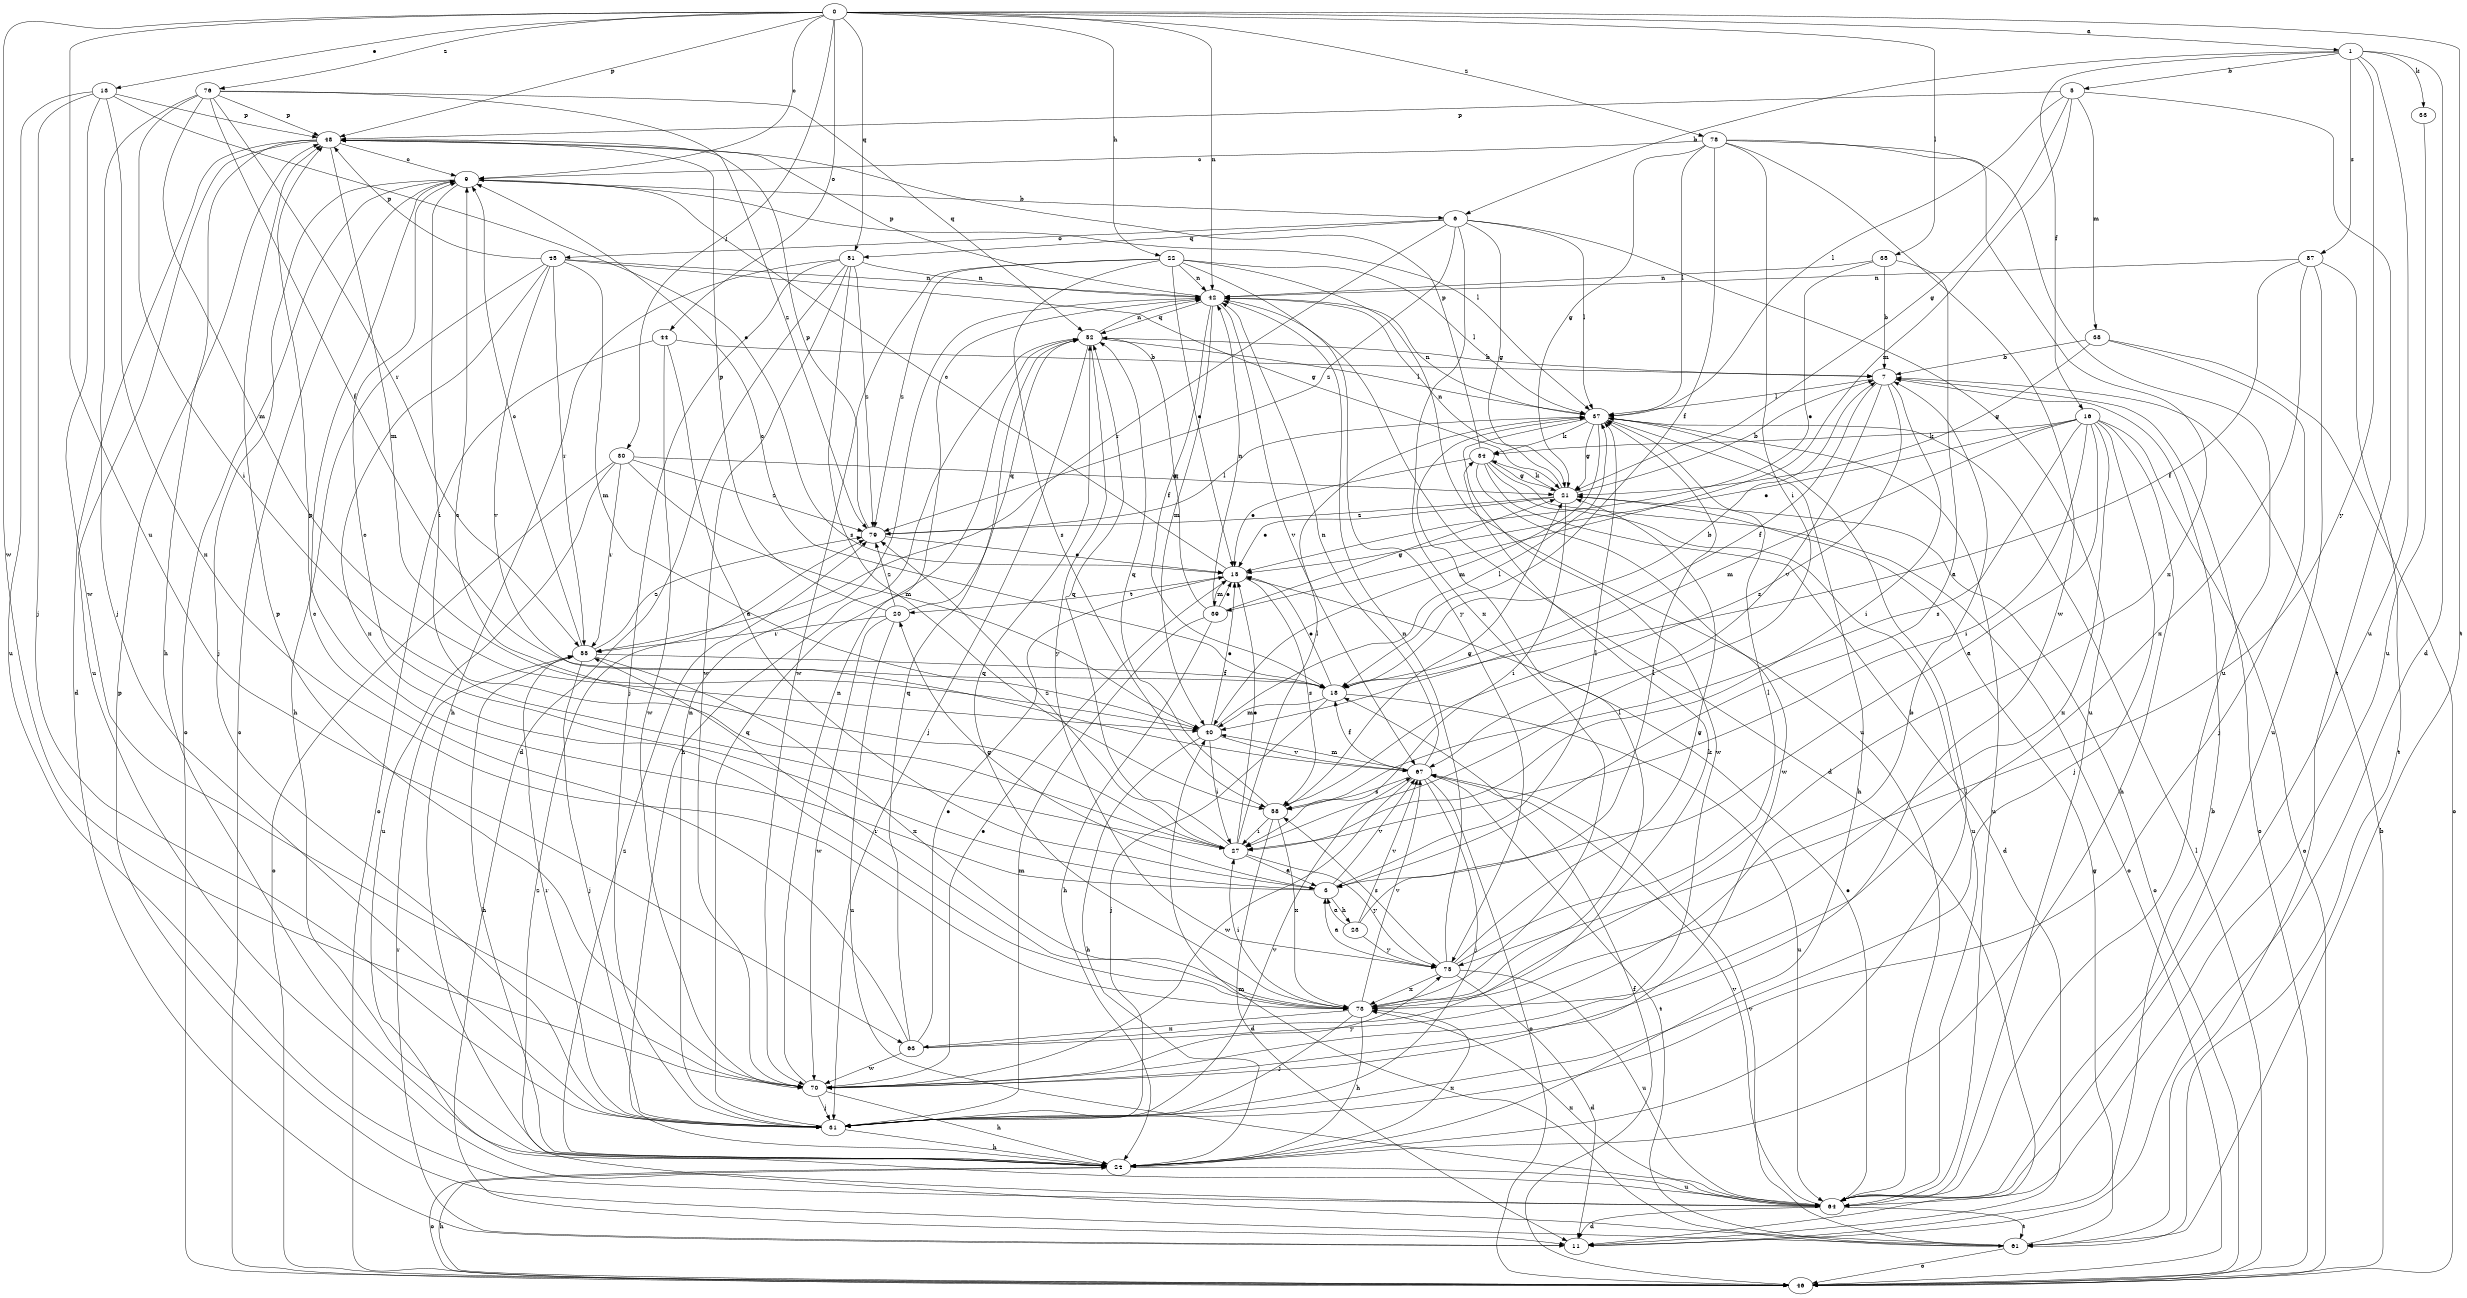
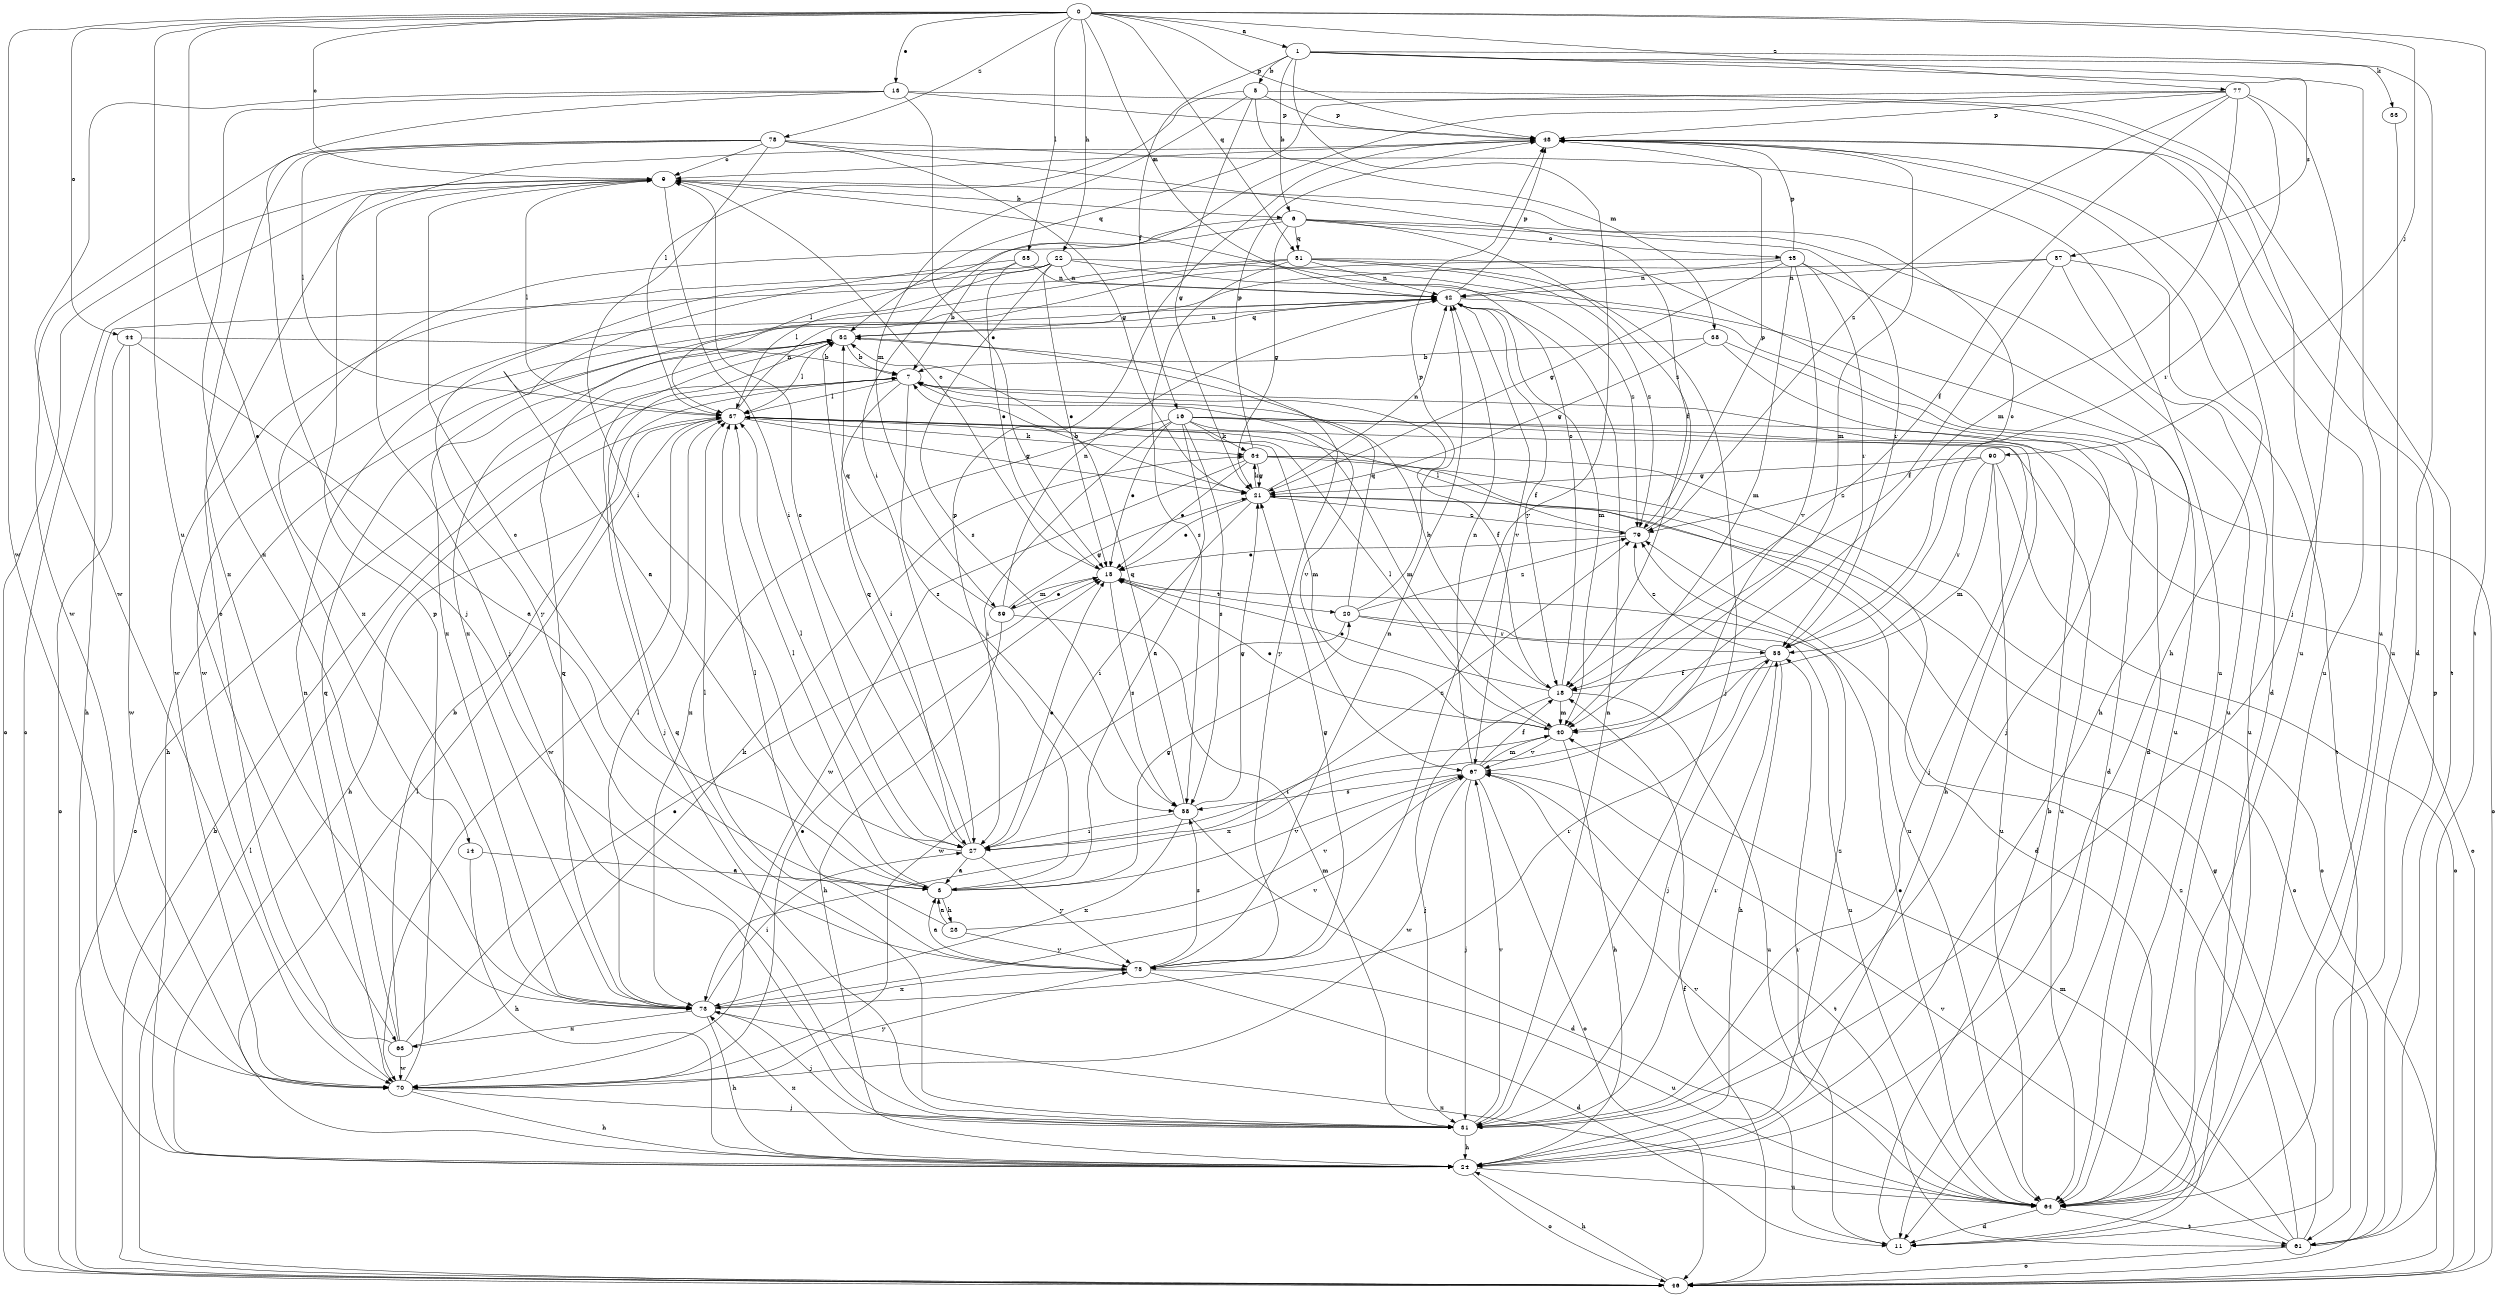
node "76": label "76" -> "77"
node "87": label "87" -> "57"
node "30": label "30" -> "90"
node "14": added
